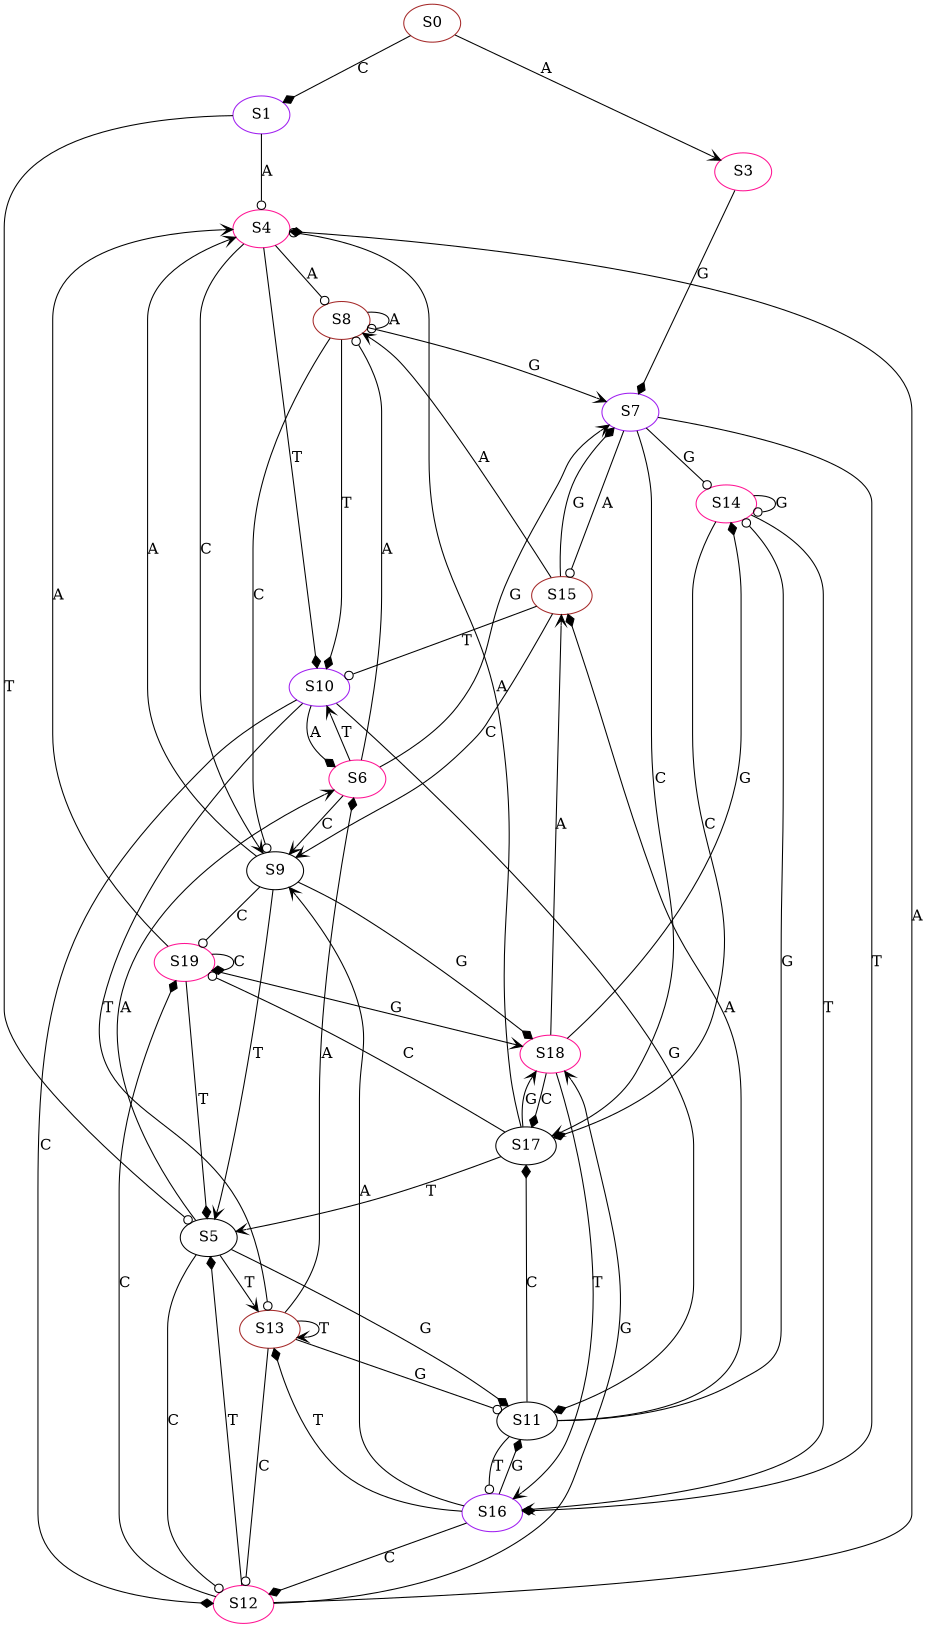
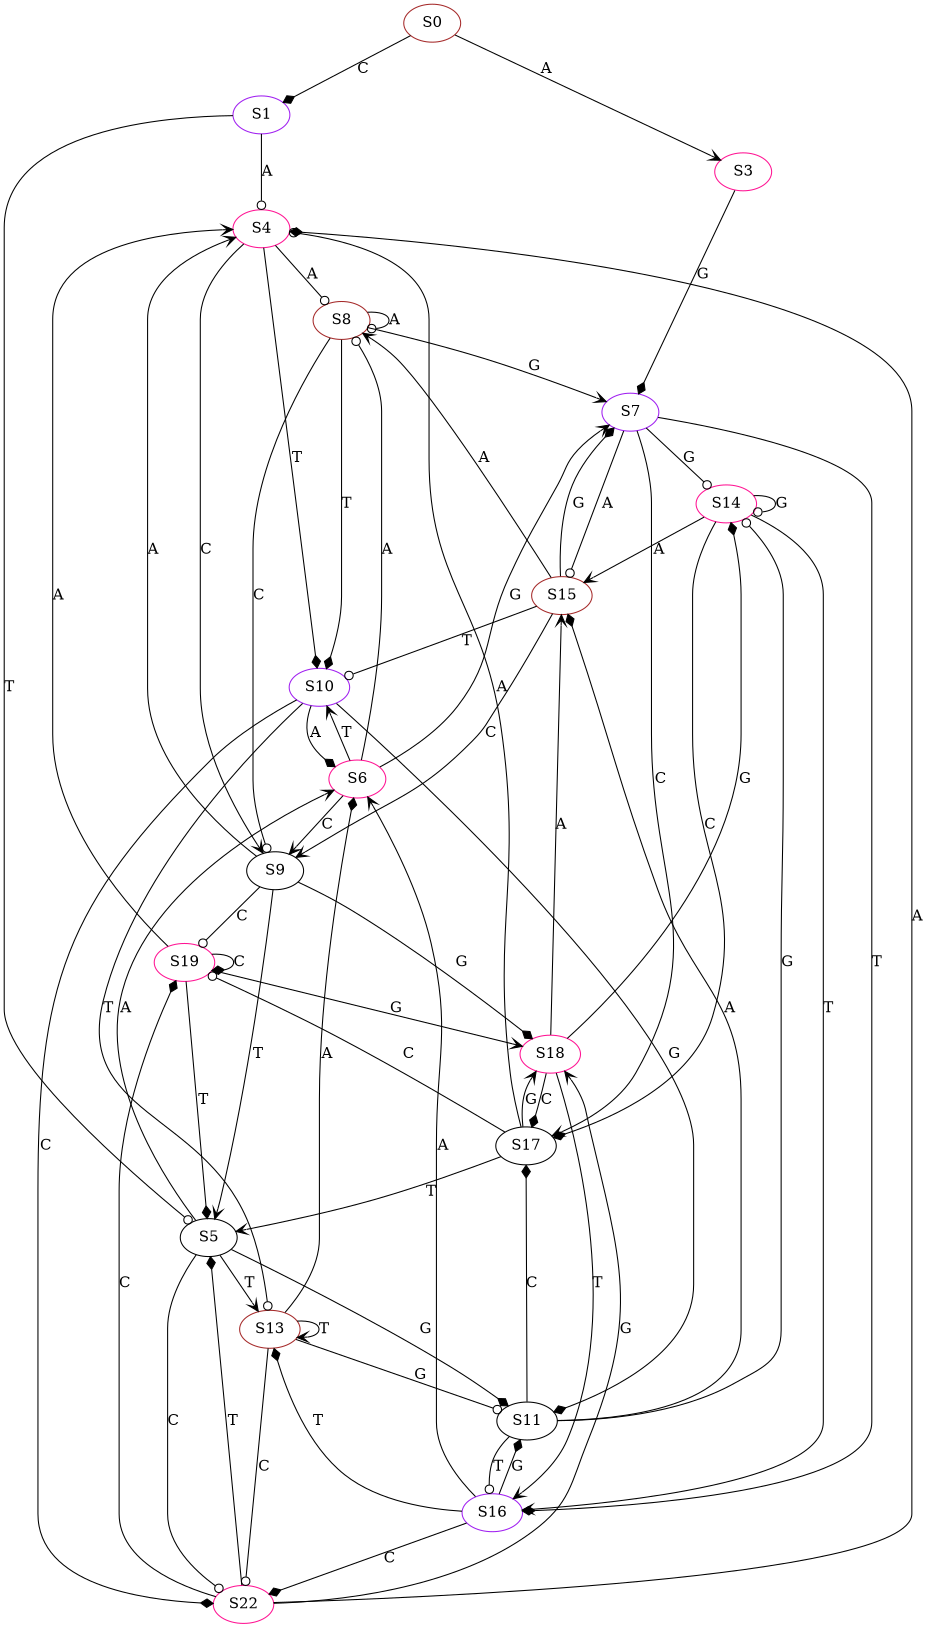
edge "S14" -> "S15": added, label "A"
edge "S16" -> "S9": now "S16" -> "S6"
node "S12": label "S12" -> "S22"
